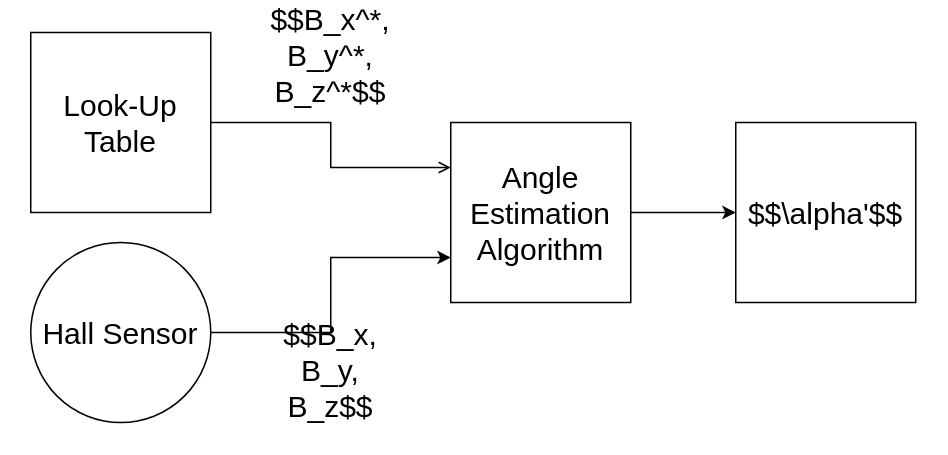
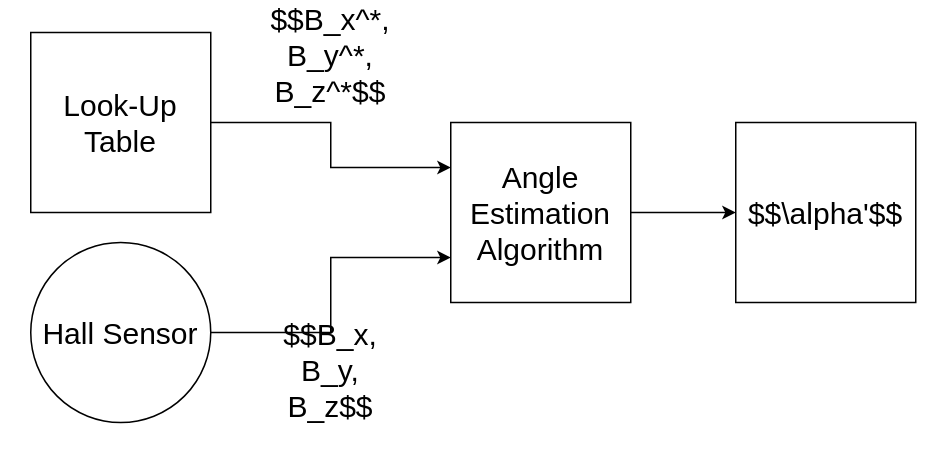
edge "Look-Up Table" -> "Angle Estimation Algorithm": arrowhead open -> classic
